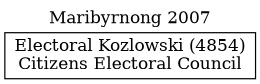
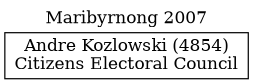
node "Electoral Kozlowski (4854) Citizens Electoral Council": label "Electoral Kozlowski (4854) Citizens Electoral Council" -> "Andre Kozlowski (4854) Citizens Electoral Council"
